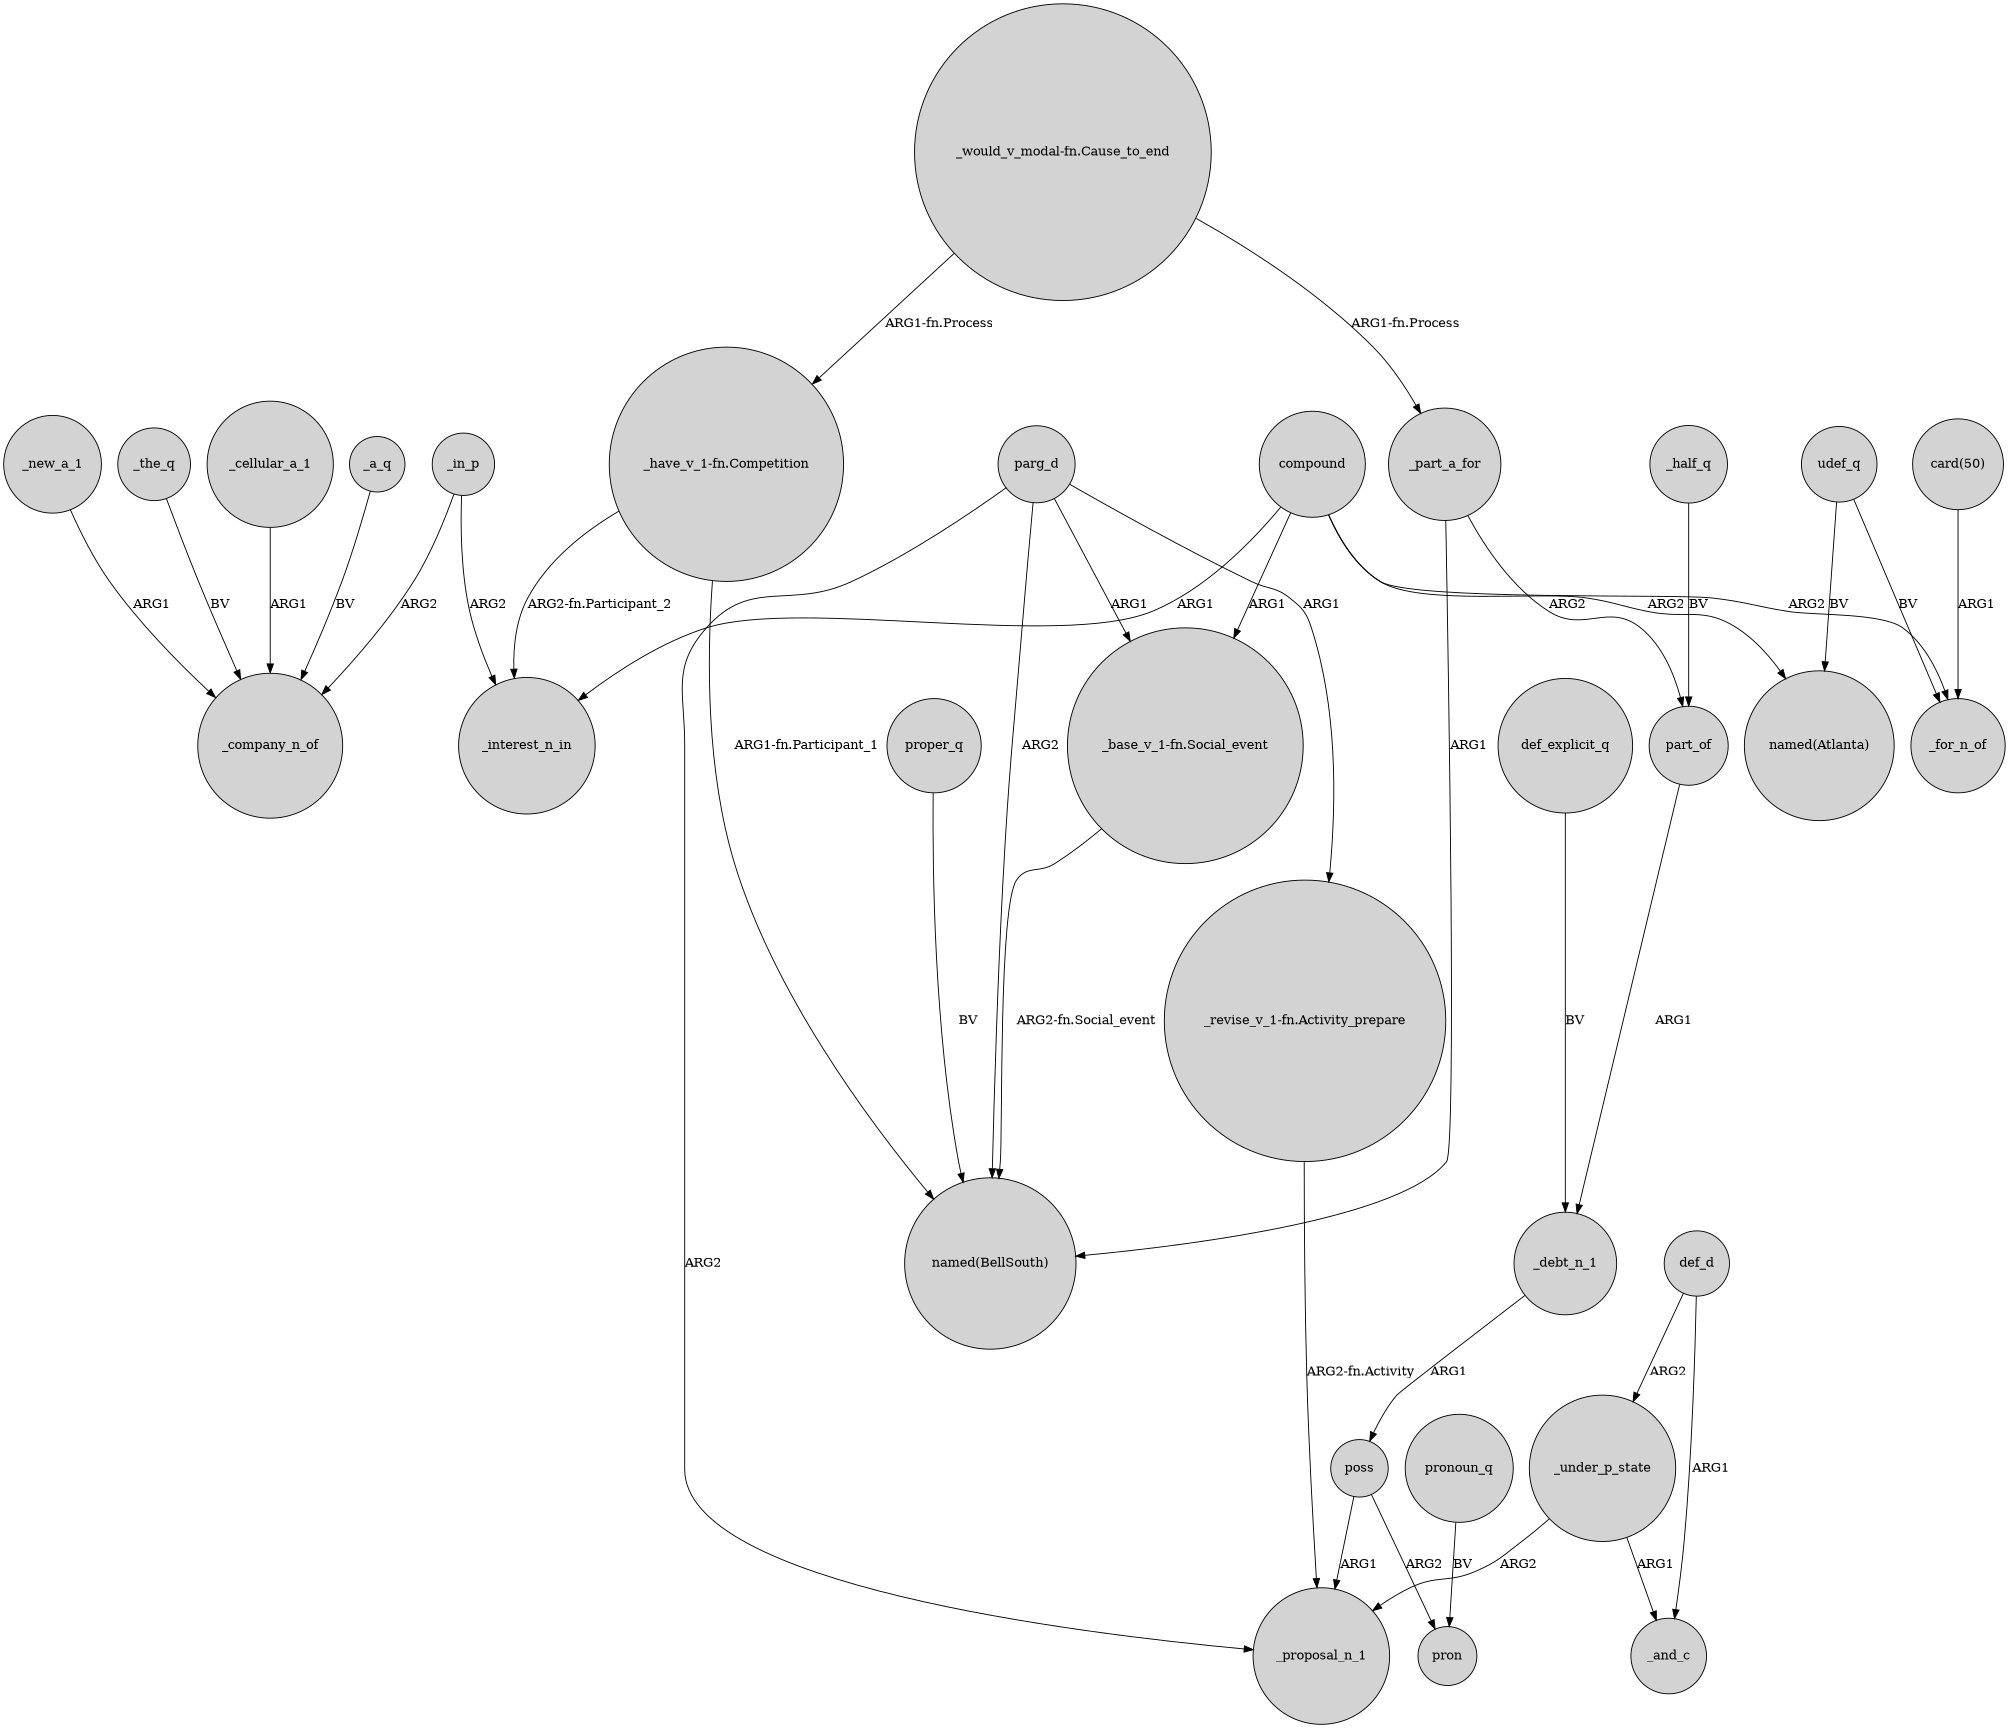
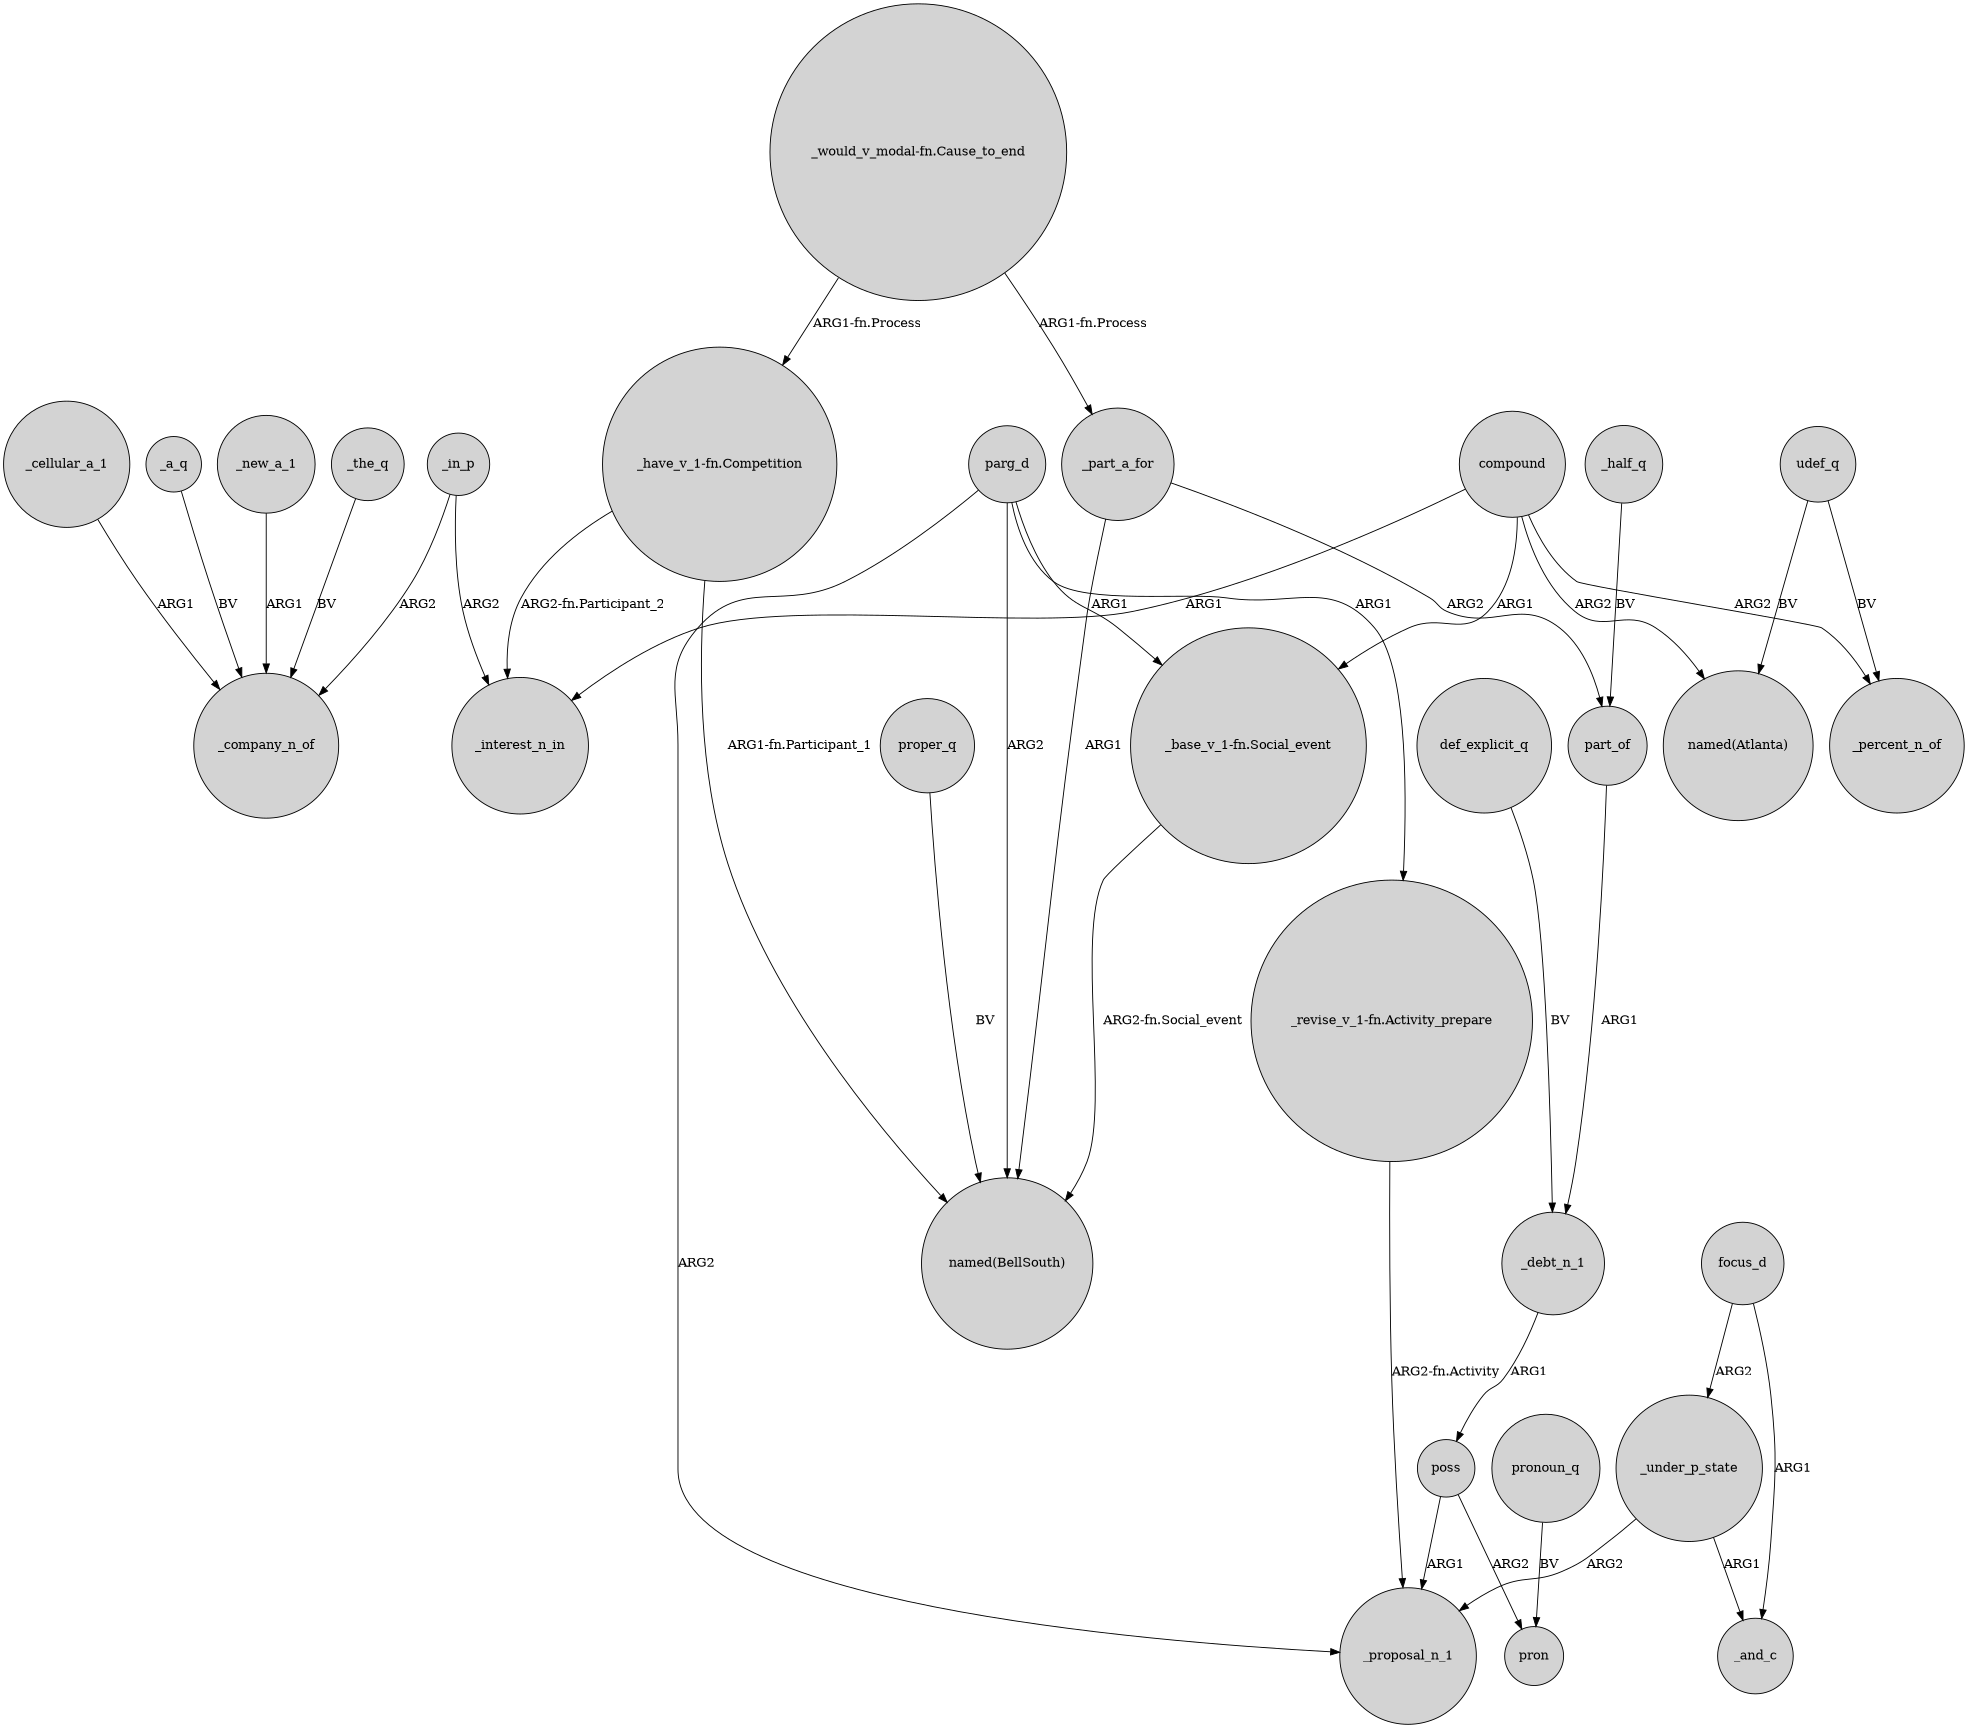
node "card(50)": removed
node "_for_n_of": label "_for_n_of" -> "_percent_n_of"
node "def_d": label "def_d" -> "focus_d"
